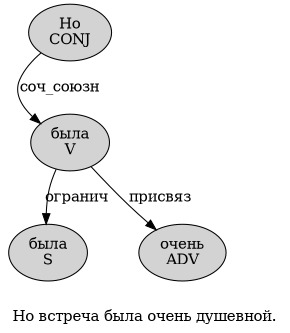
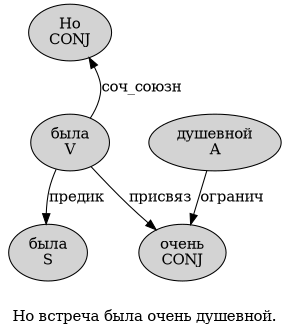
edge "Но CONJ" -> "была V": reversed
node "душевной A": added
edge "была V" -> "была S": label "огранич" -> "предик"
node "очень ADV": label "очень ADV" -> "очень CONJ"
